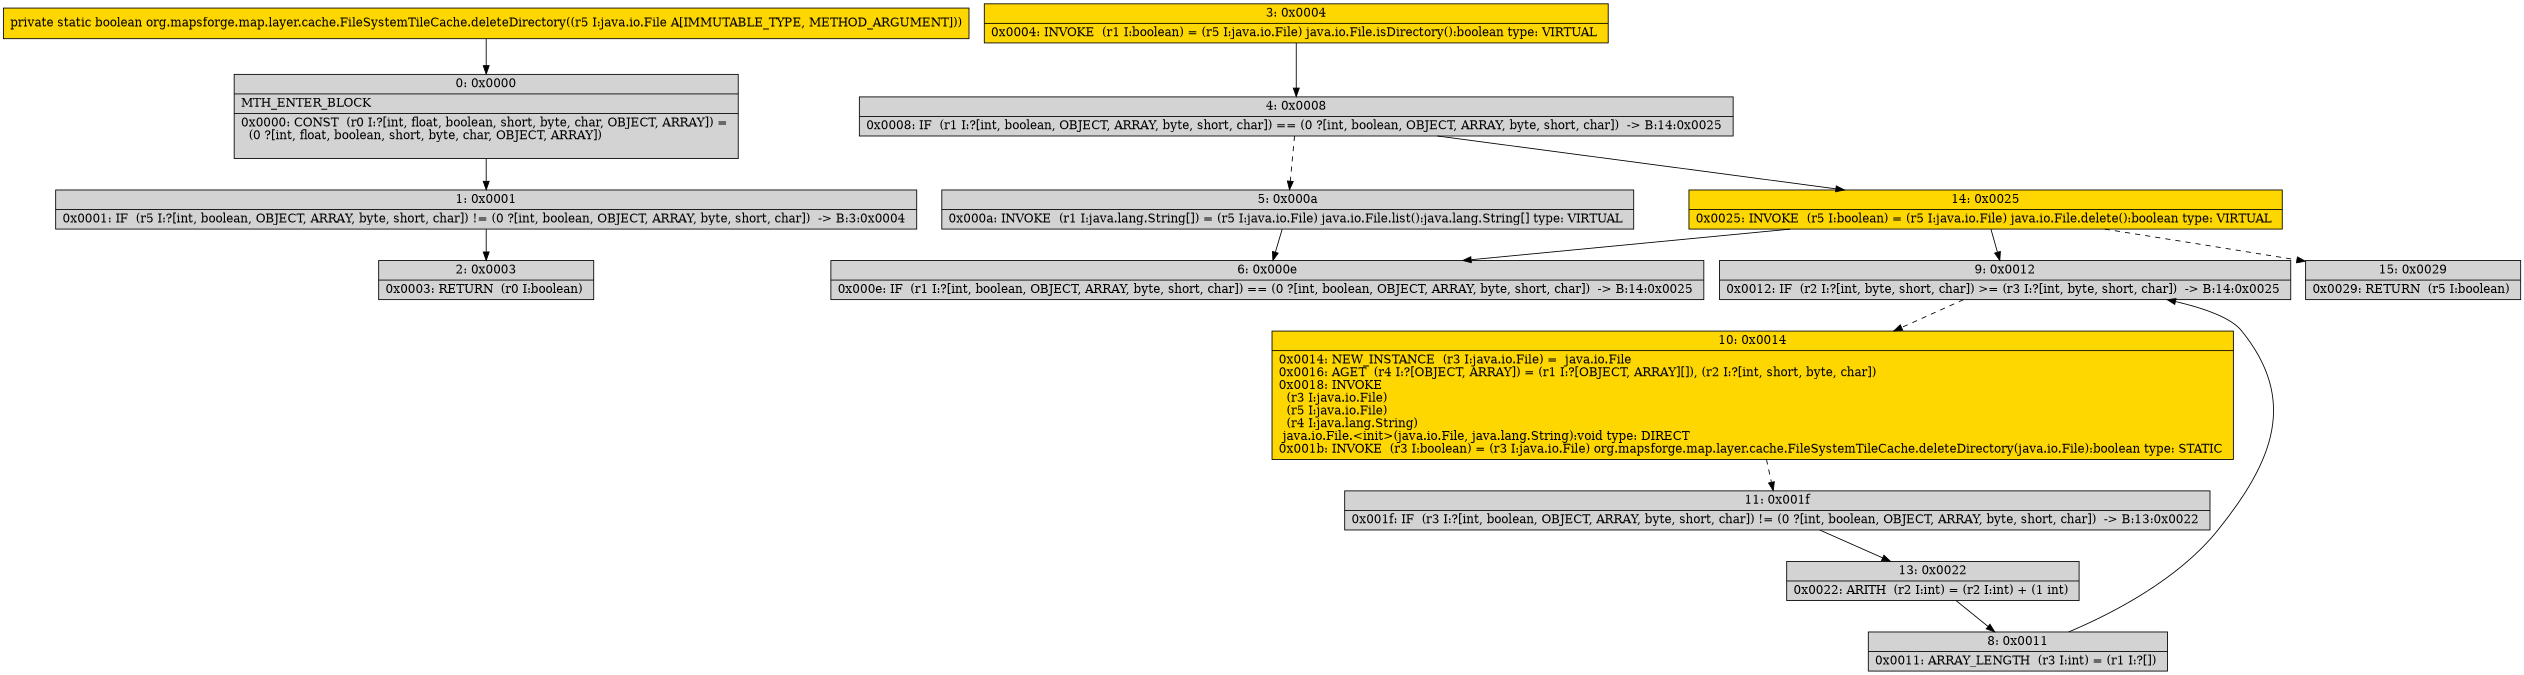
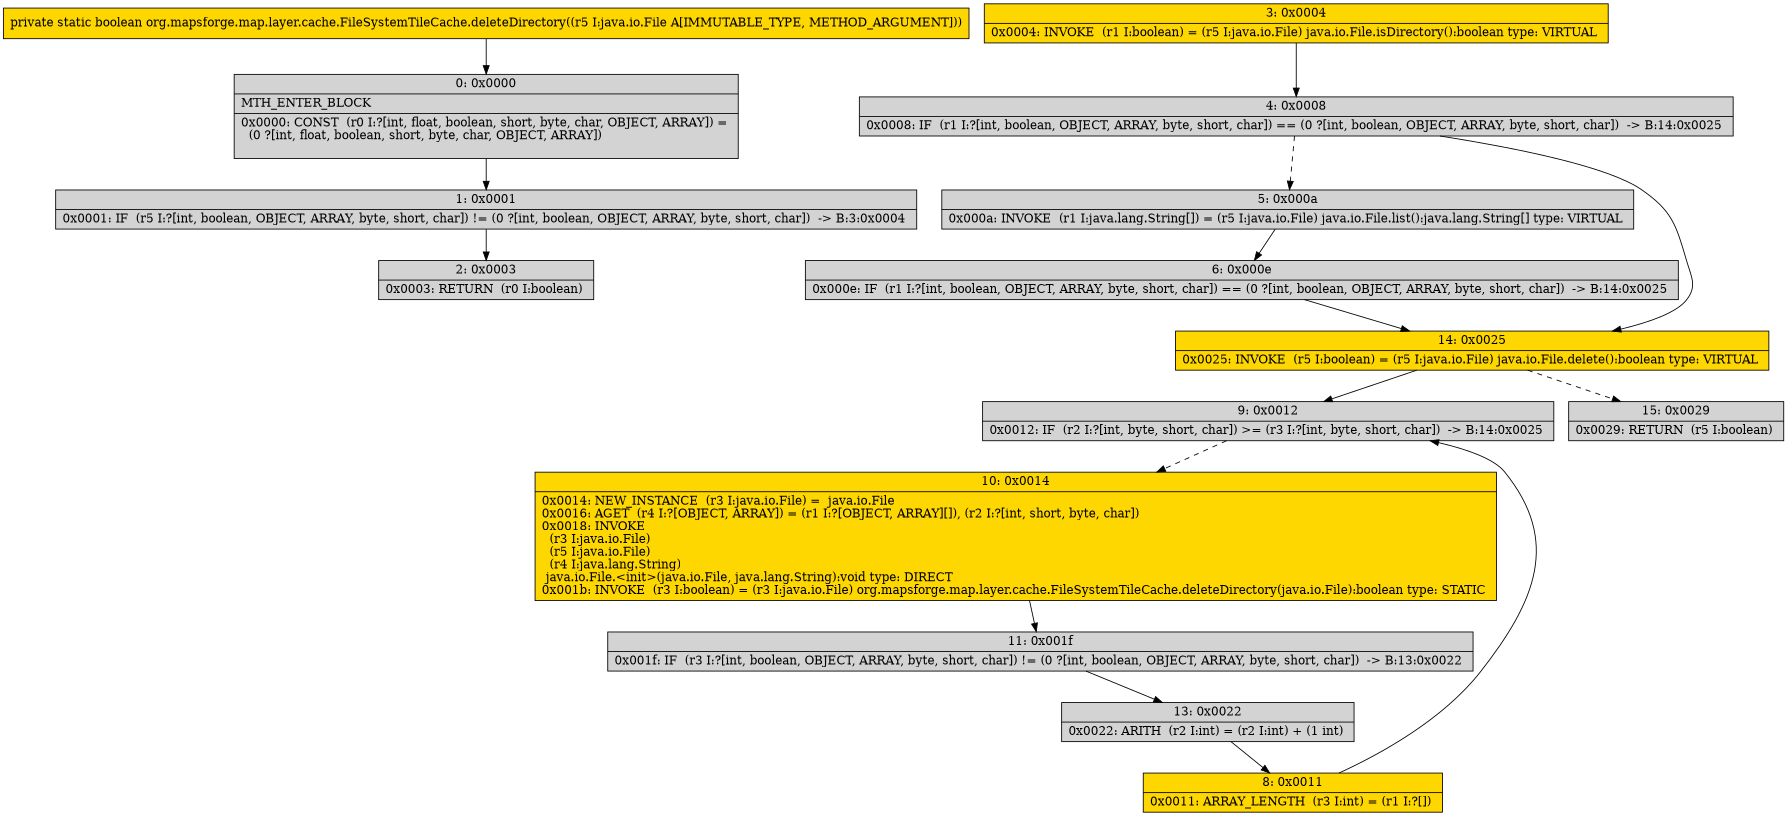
edge "14: 0x0025" -> "6: 0x000e": reversed
edge "10: 0x0014" -> "11: 0x001f": style dashed -> solid
node "8: 0x0011": fillcolor lightgrey -> gold
